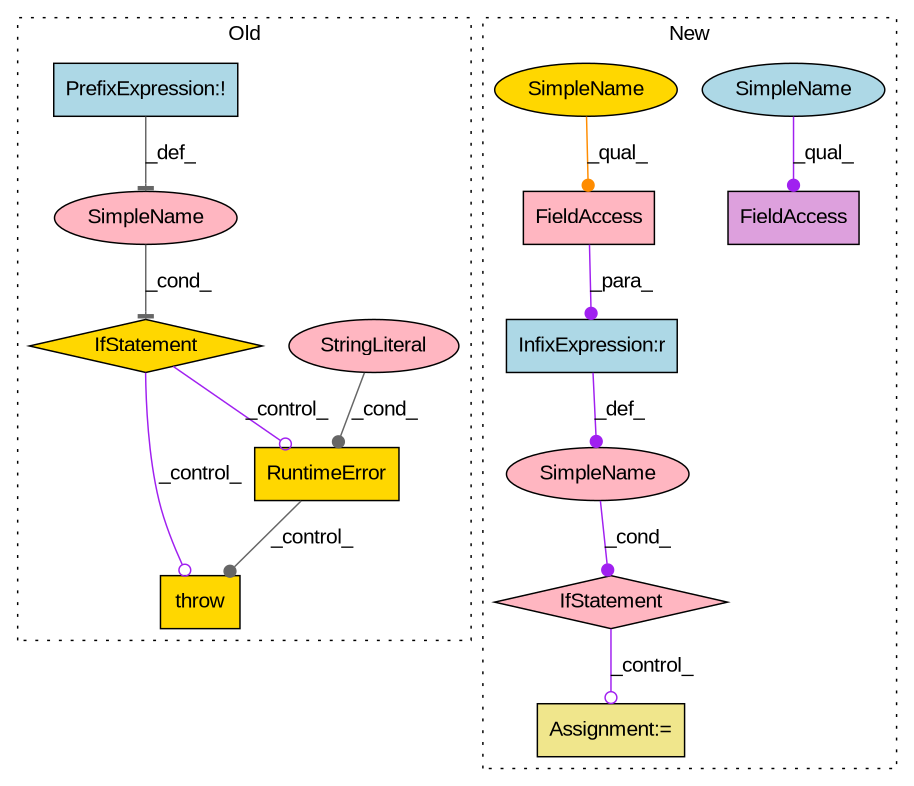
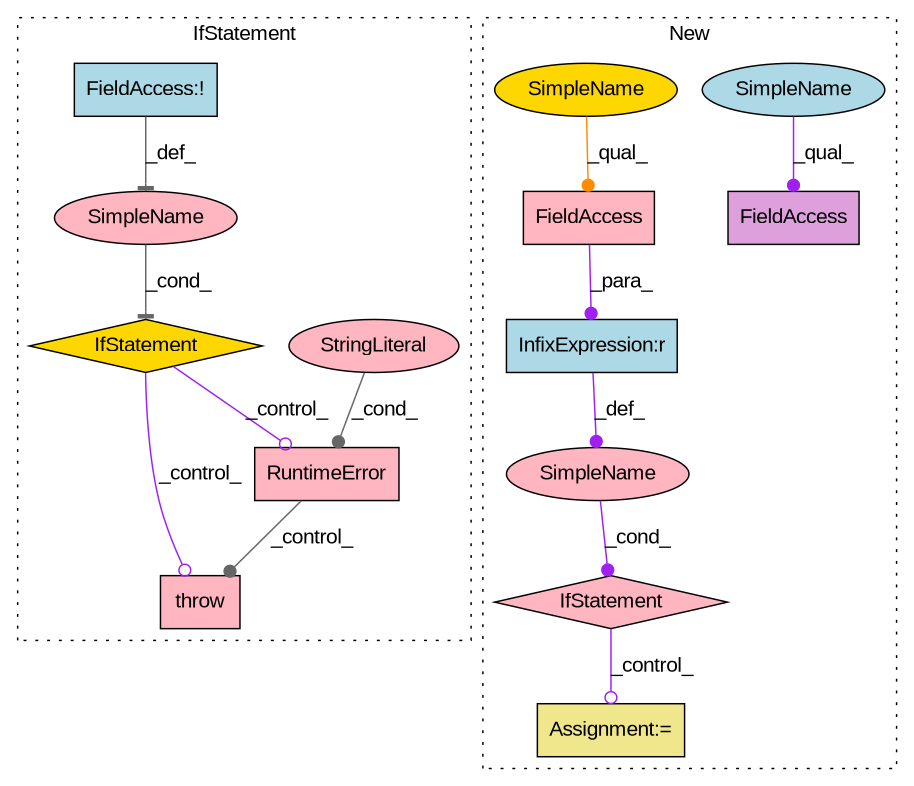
cluster "Old": label "Old" -> "IfStatement"
node "PrefixExpression:!": label "PrefixExpression:!" -> "FieldAccess:!"
node "RuntimeError": fillcolor gold -> lightpink
node "throw": fillcolor gold -> lightpink
